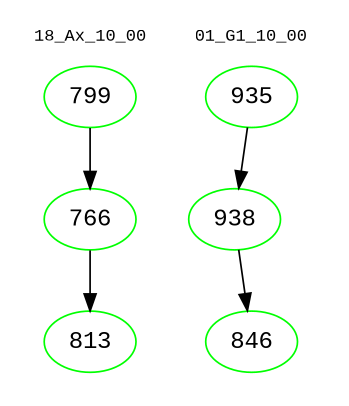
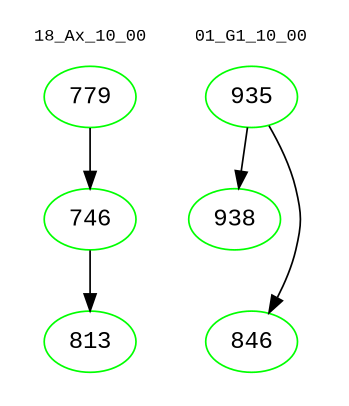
node "799": label "799" -> "779"
node "766": label "766" -> "746"
edge "938" -> "846": now "935" -> "846"
